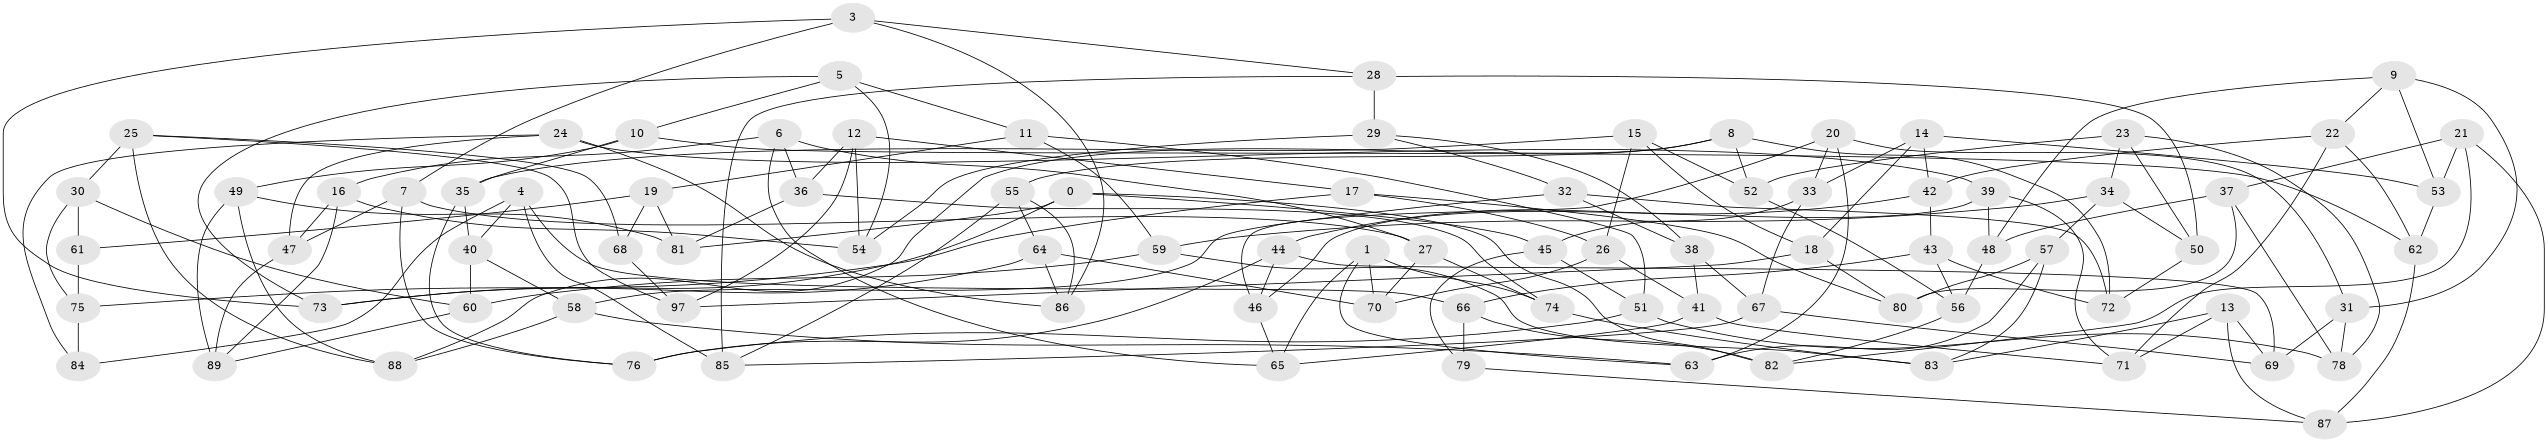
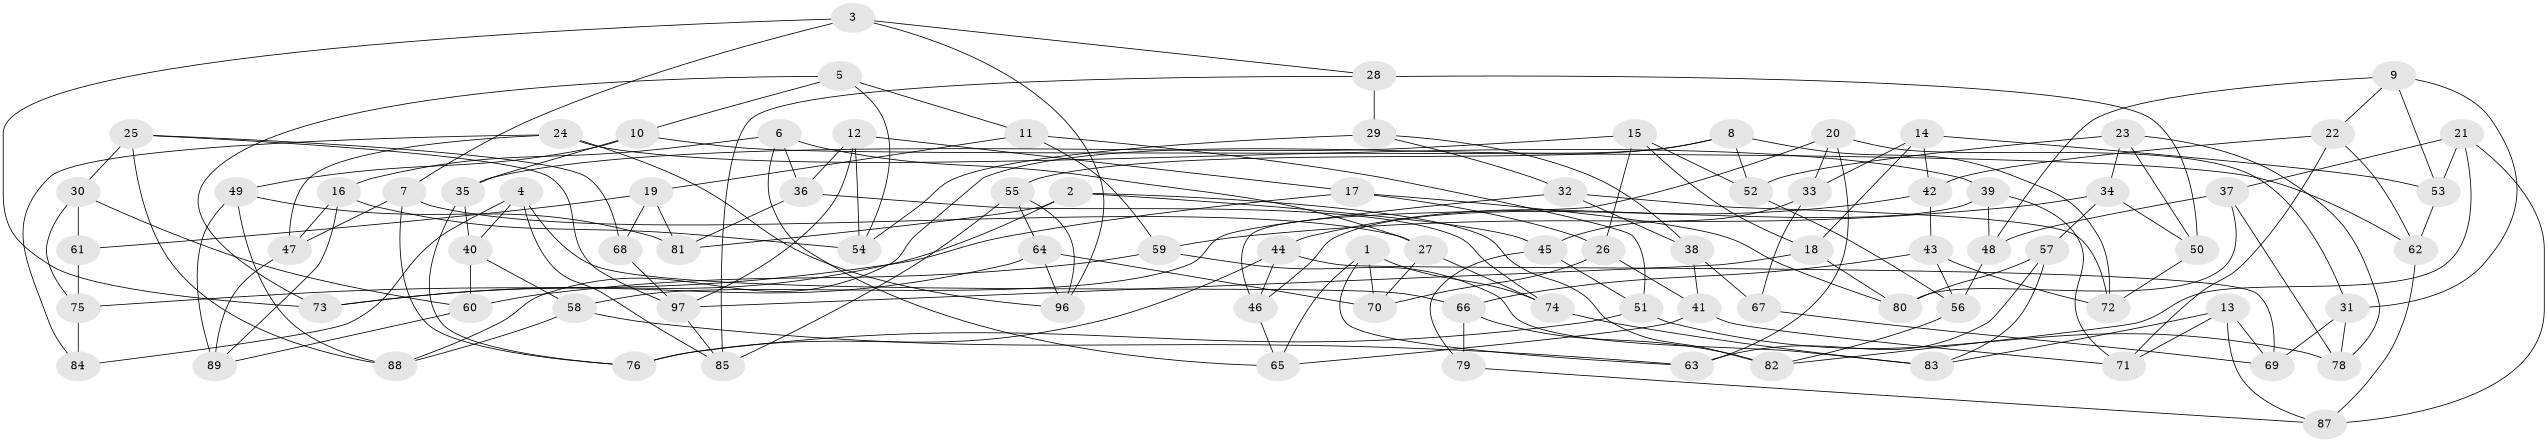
node "0": label "0" -> "2"
node "86": label "86" -> "96"
edge "67" -- "85": now "97" -- "85"
